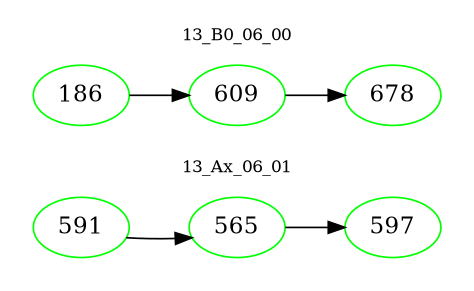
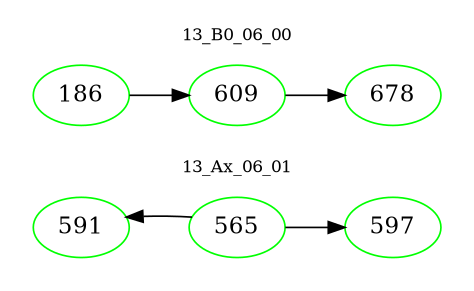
edge "591" -> "565": reversed
